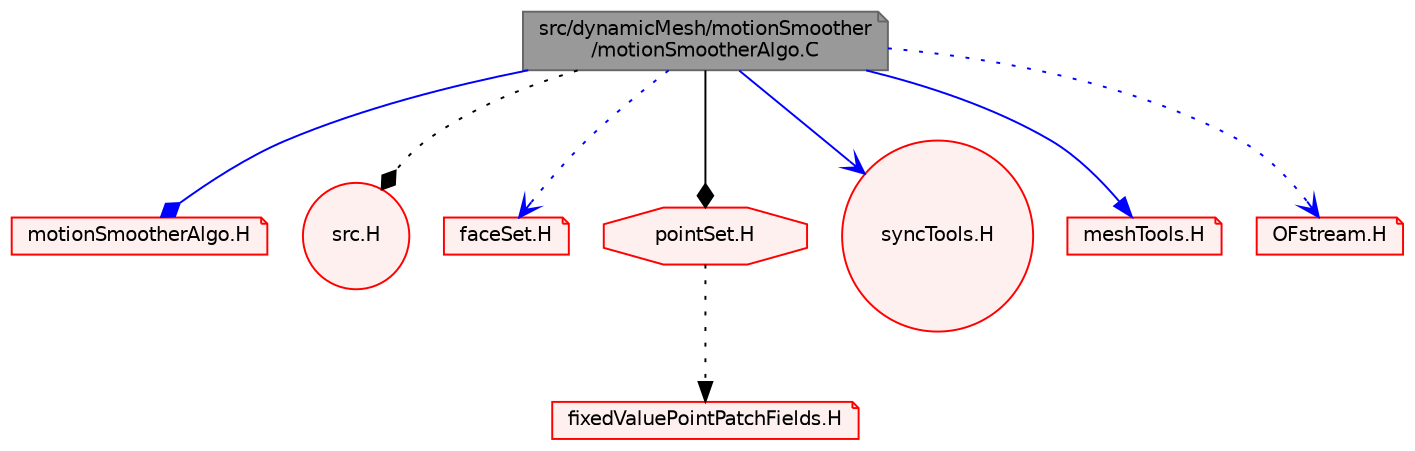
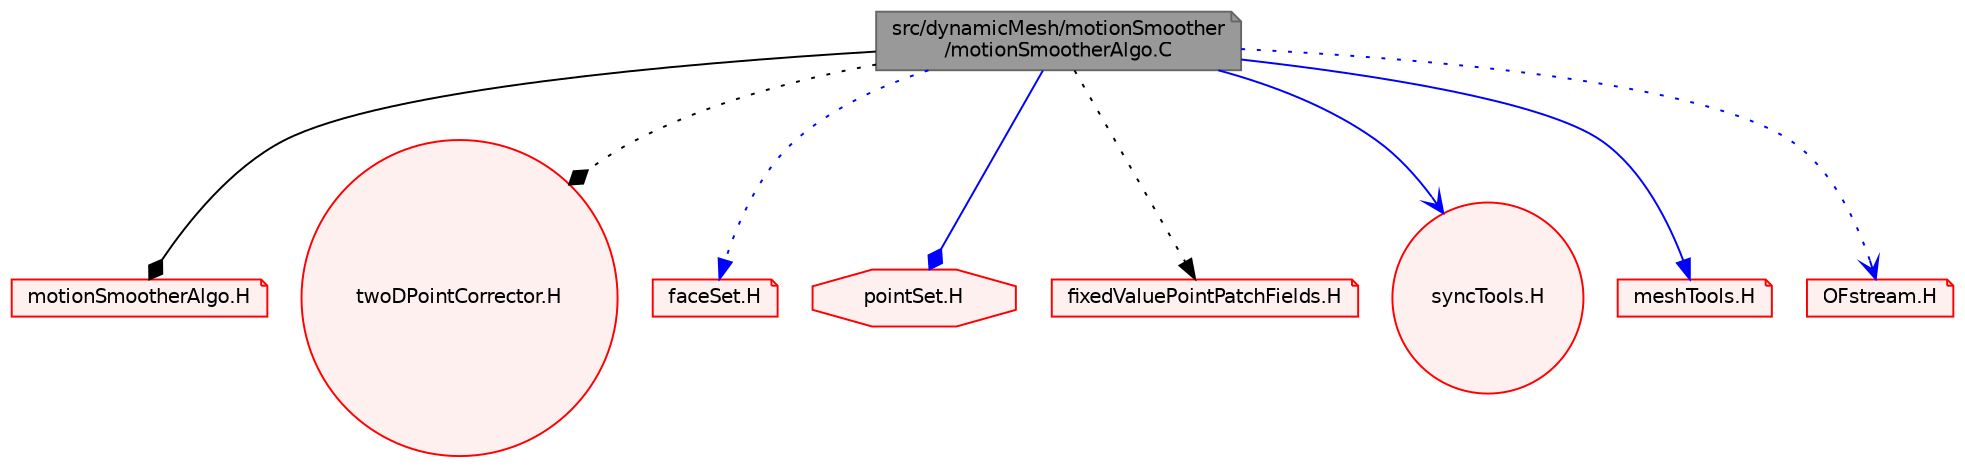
edge "src/dynamicMesh/motionSmoother /motionSmootherAlgo.C" -> "motionSmootherAlgo.H": color blue -> black
edge "src/dynamicMesh/motionSmoother /motionSmootherAlgo.C" -> "pointSet.H": color black -> blue
edge "src/dynamicMesh/motionSmoother /motionSmootherAlgo.C" -> "faceSet.H": arrowhead vee -> normal
node "src.H": label "src.H" -> "twoDPointCorrector.H"
edge "pointSet.H" -> "fixedValuePointPatchFields.H": now "src/dynamicMesh/motionSmoother /motionSmootherAlgo.C" -> "fixedValuePointPatchFields.H"
